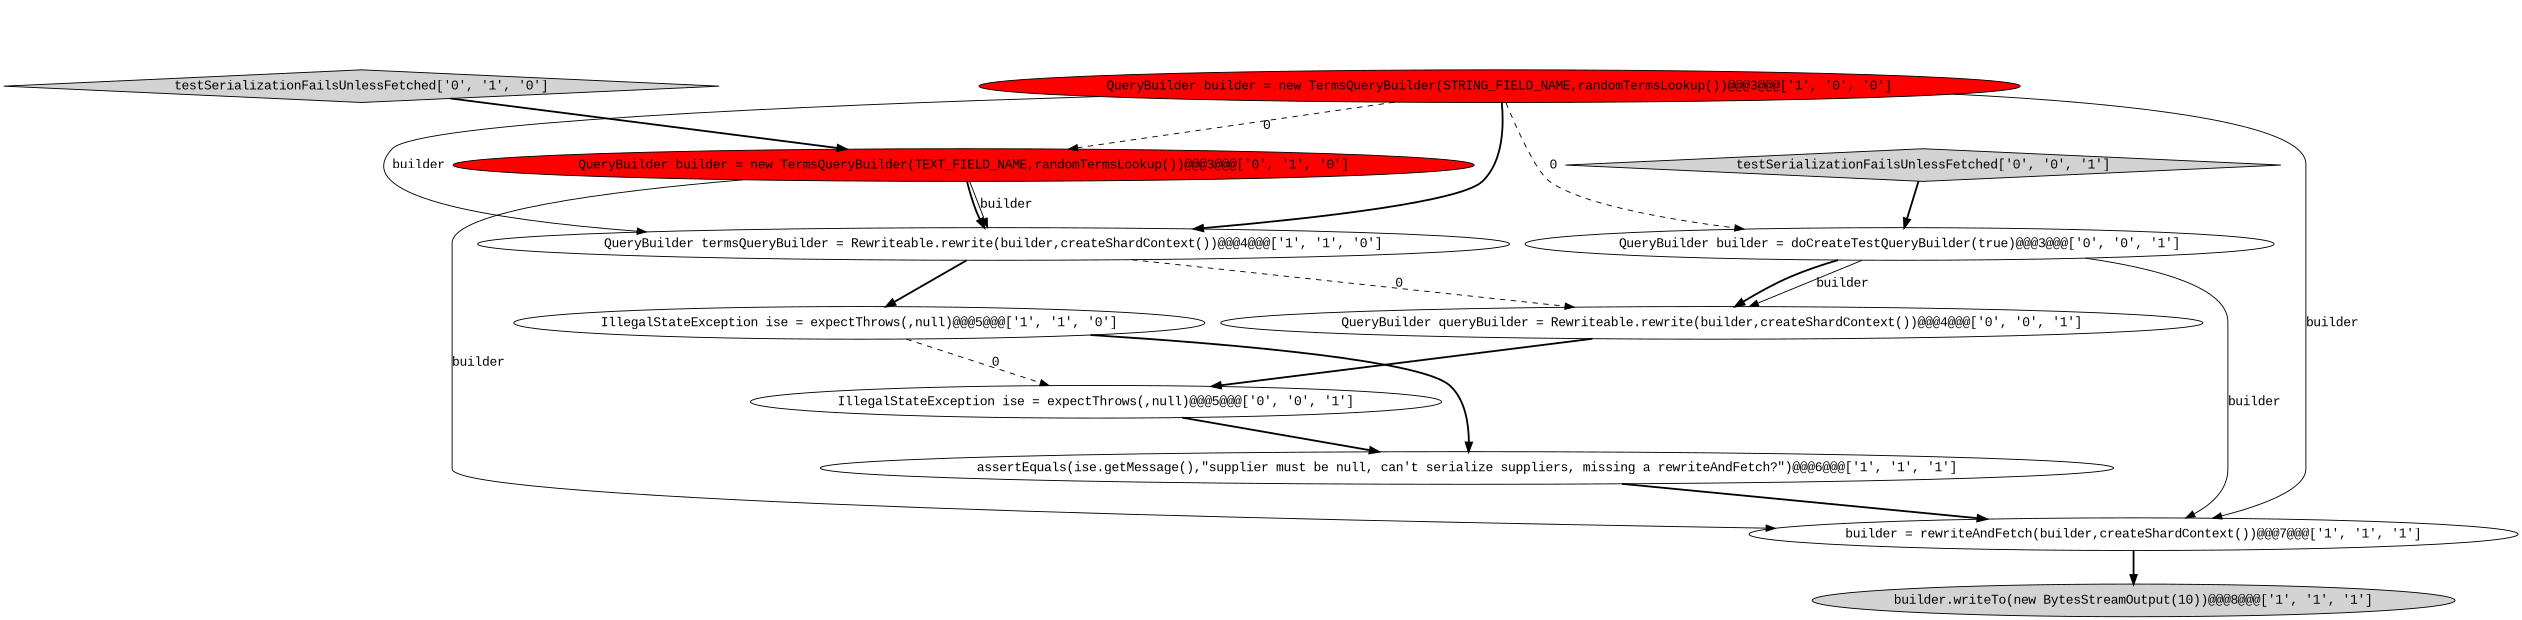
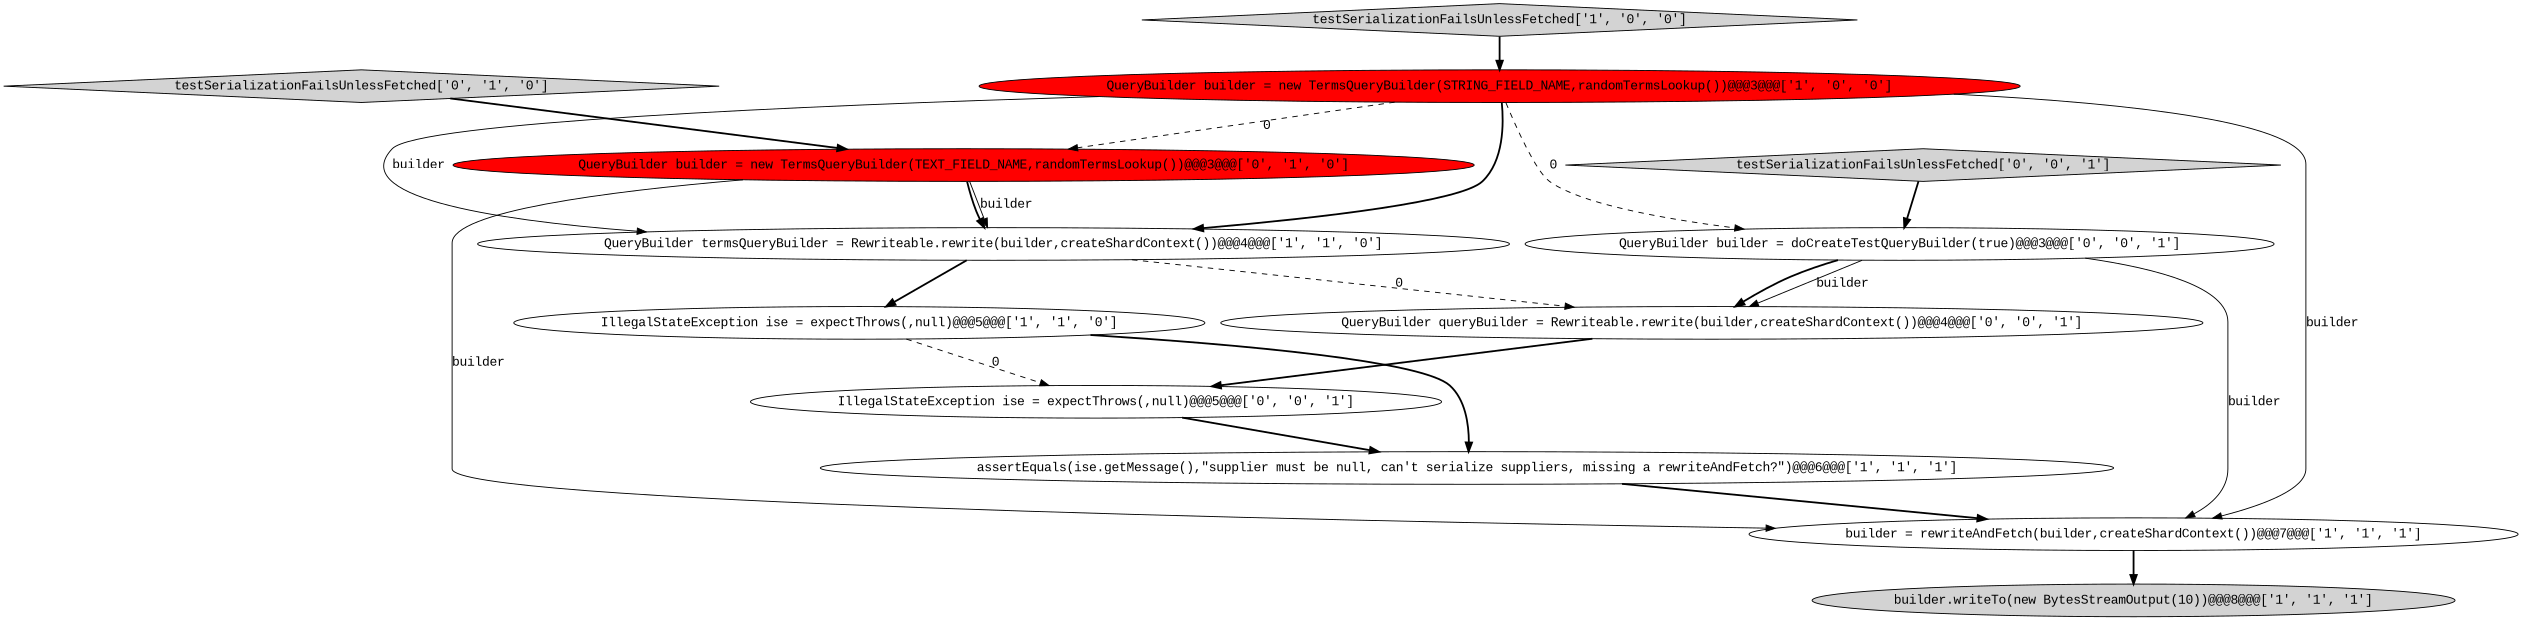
node "testSerializationFailsUnlessFetched['1', '0', '0']": added
